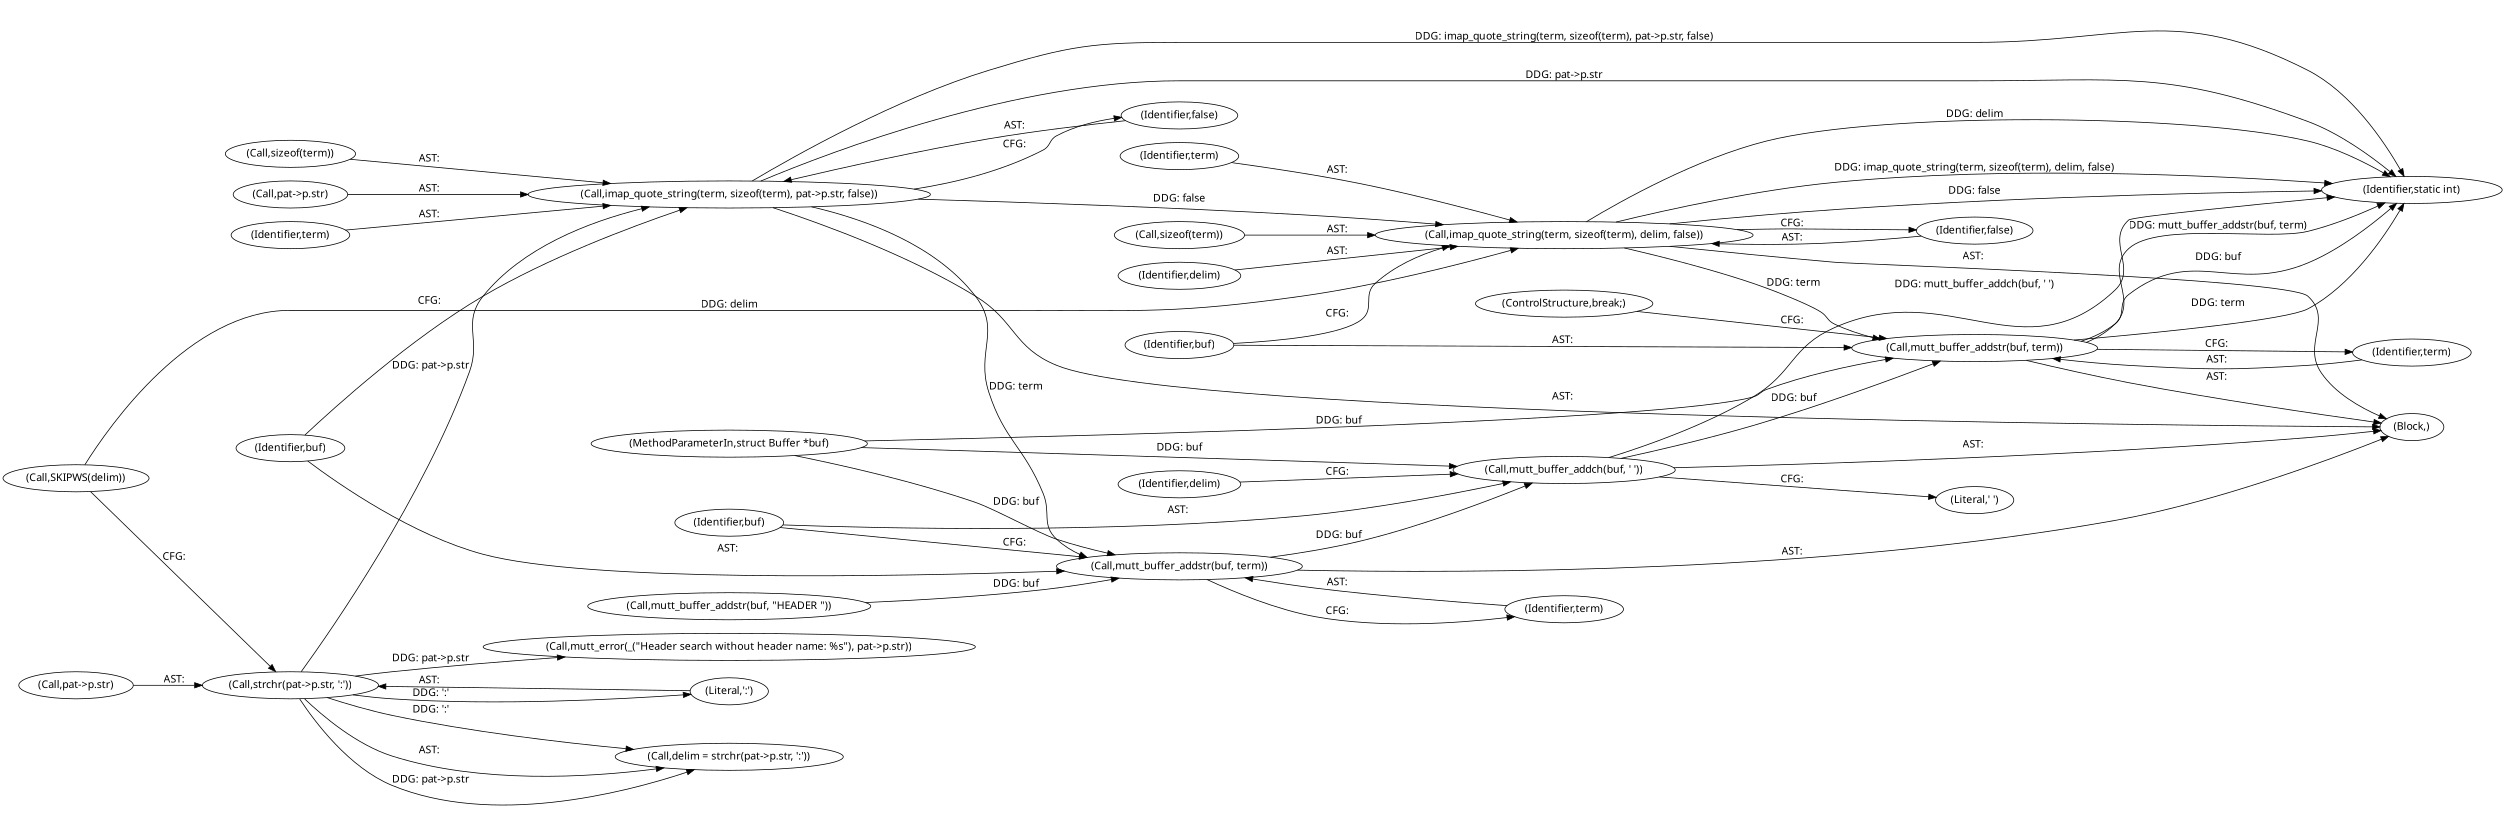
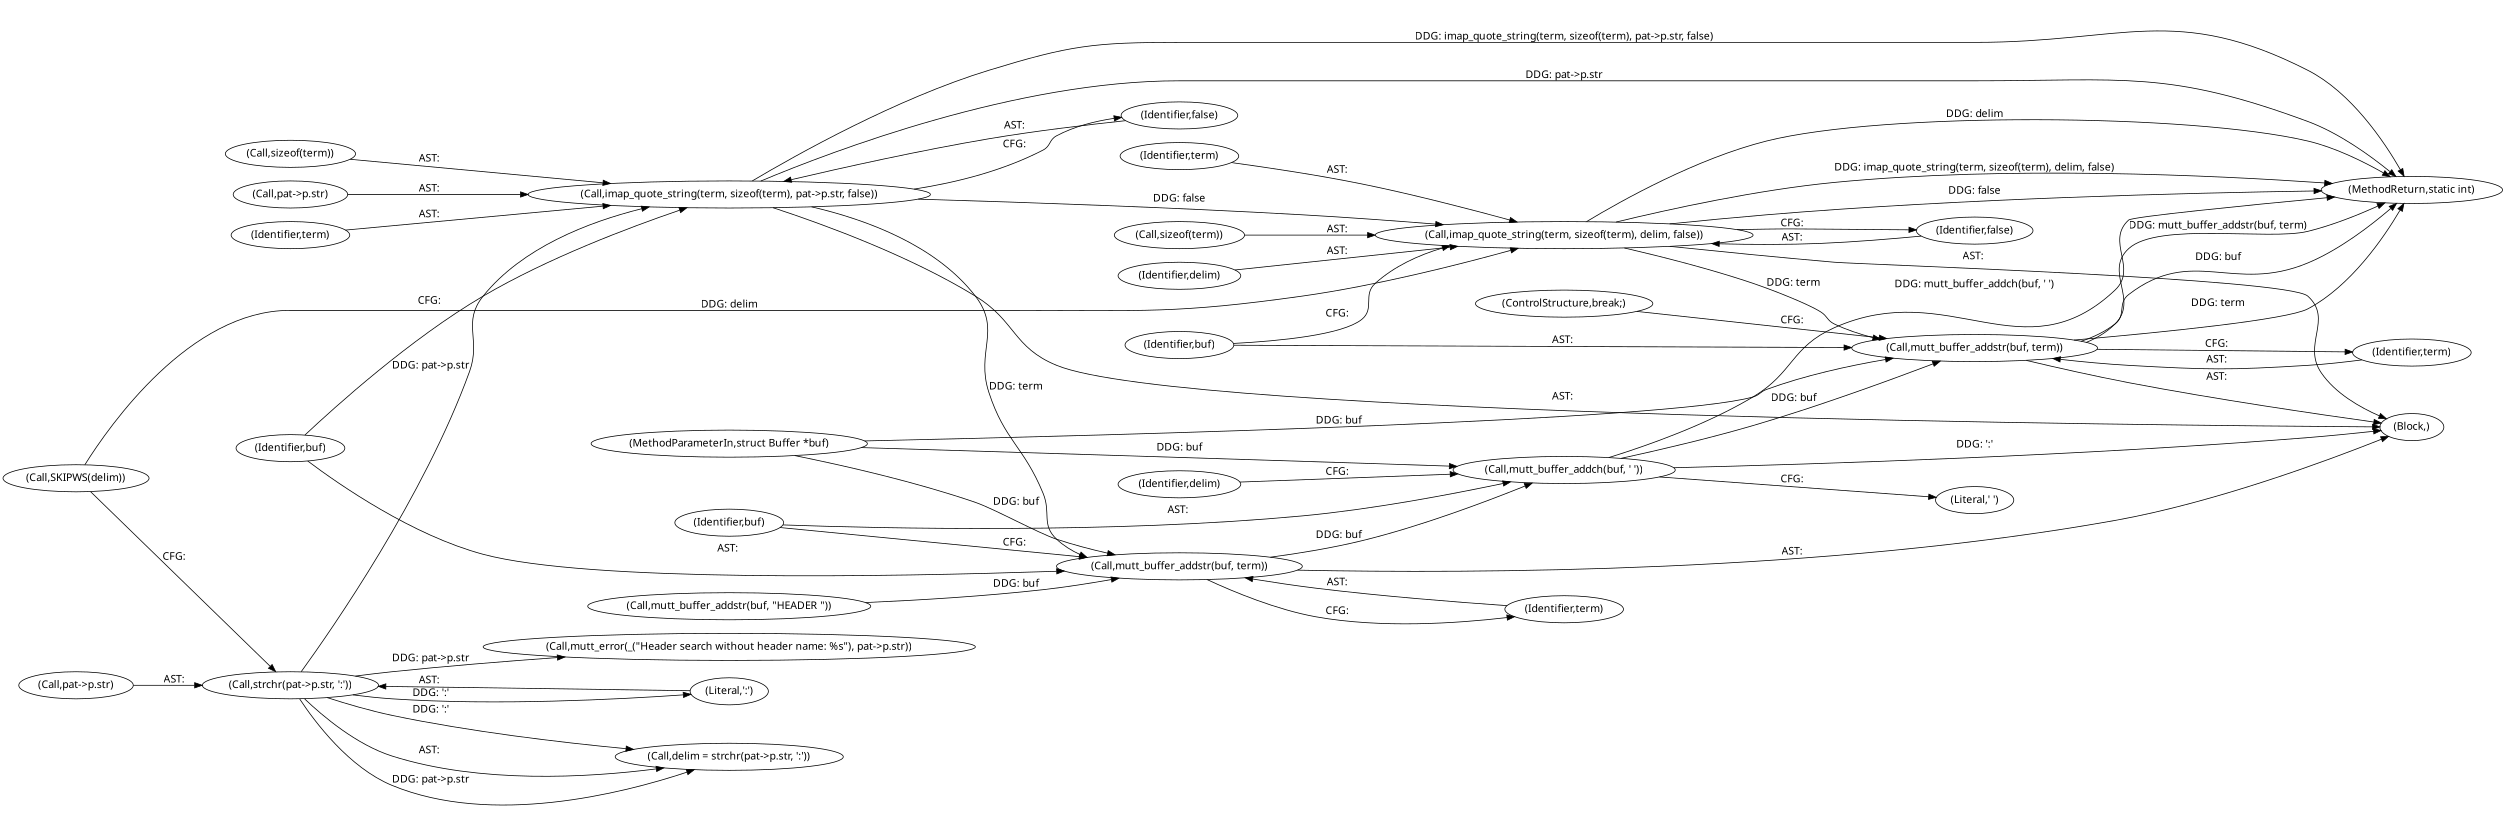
node "(Identifier,static int)": label "(Identifier,static int)" -> "(MethodReturn,static int)"
edge "(Call,mutt_buffer_addch(buf, ' '))" -> "(Block,)": label "AST: " -> "DDG: ':'"
